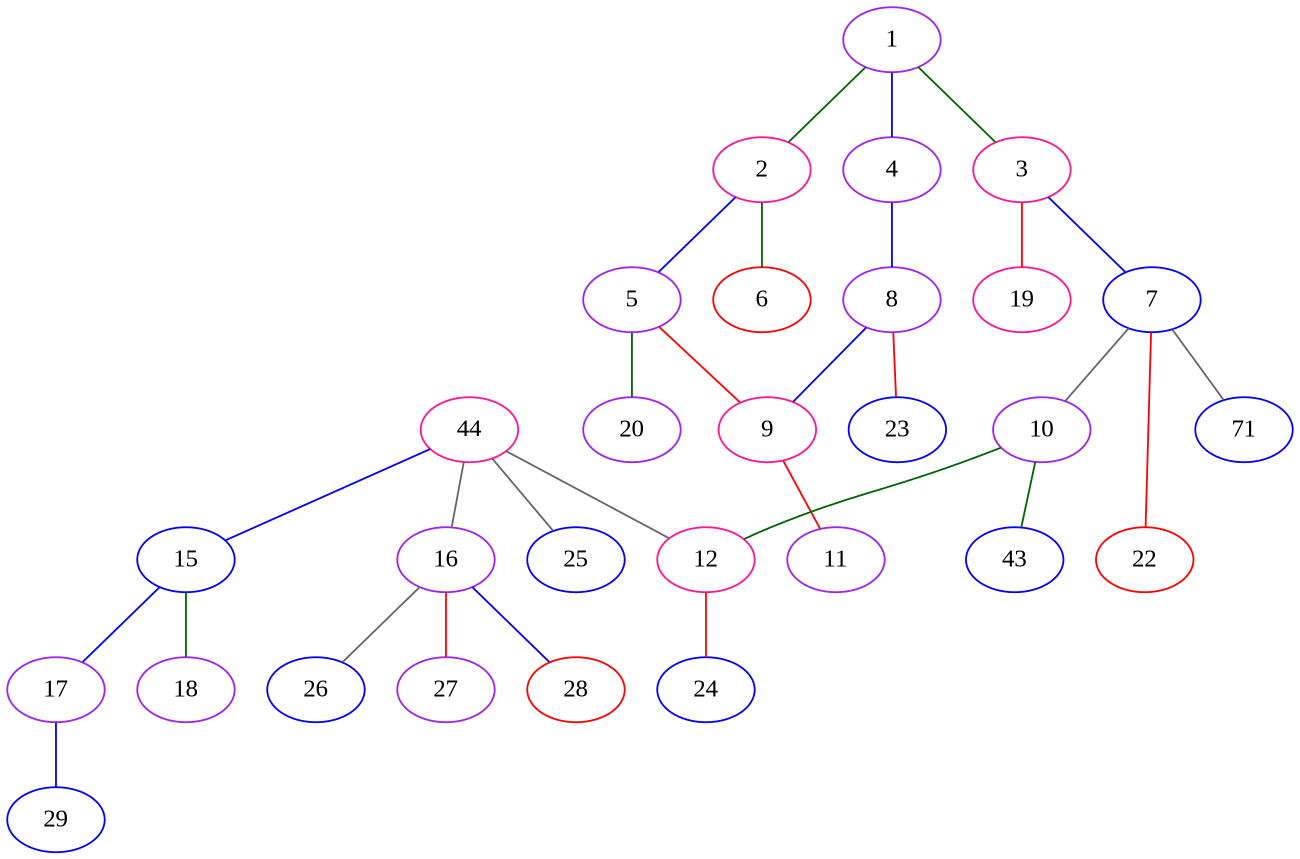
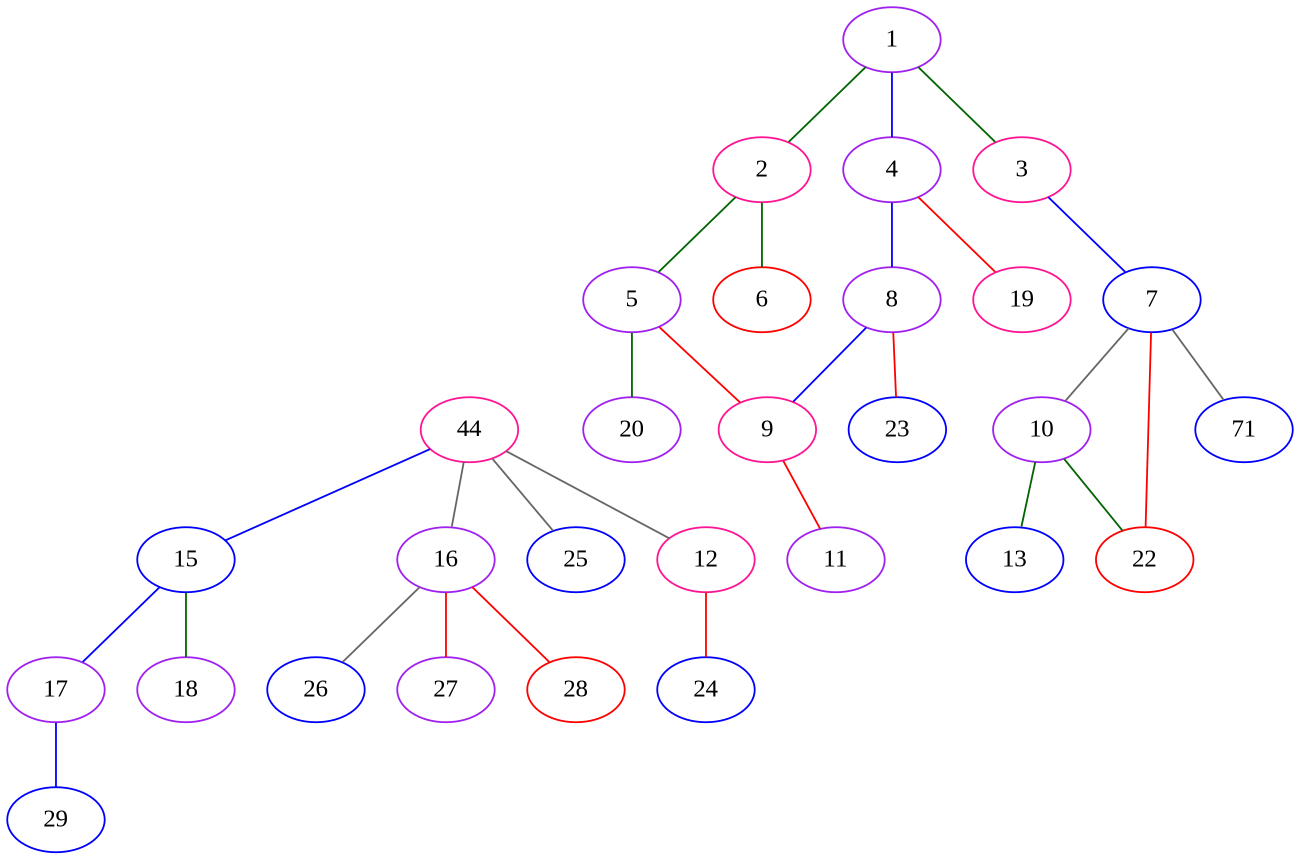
edge "2" -- "5": color blue -> darkgreen
edge "3" -- "19": now "4" -- "19"
edge "10" -- "12": now "10" -- "22"
node "43": label "43" -> "13"
edge "16" -- "28": color blue -> red
